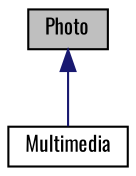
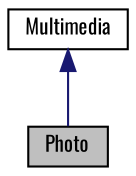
edge "Multimedia" -> "Photo": reversed
